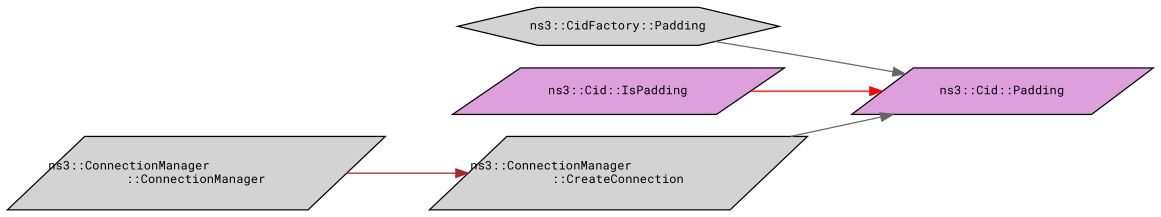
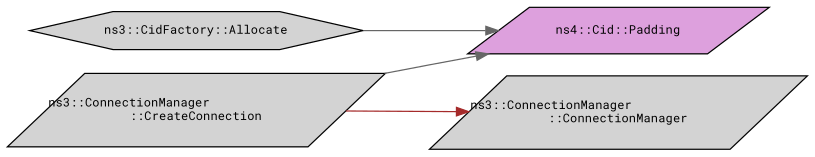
node "ns3::CidFactory::Padding": label "ns3::CidFactory::Padding" -> "ns3::CidFactory::Allocate"
node "ns3::Cid::IsPadding": removed
node "ns3::Cid::Padding": label "ns3::Cid::Padding" -> "ns4::Cid::Padding"
edge "ns3::ConnectionManager ::ConnectionManager" -> "ns3::ConnectionManager ::CreateConnection": reversed
